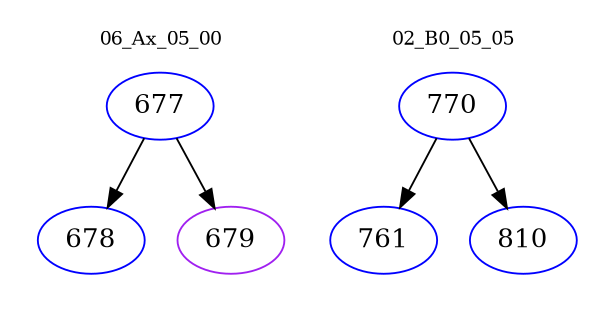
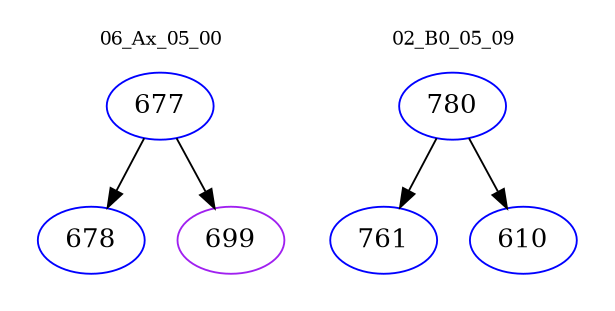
cluster "02_B0_05_05": label "02_B0_05_05" -> "02_B0_05_09"
node "770": label "770" -> "780"
node "679": label "679" -> "699"
node "810": label "810" -> "610"
